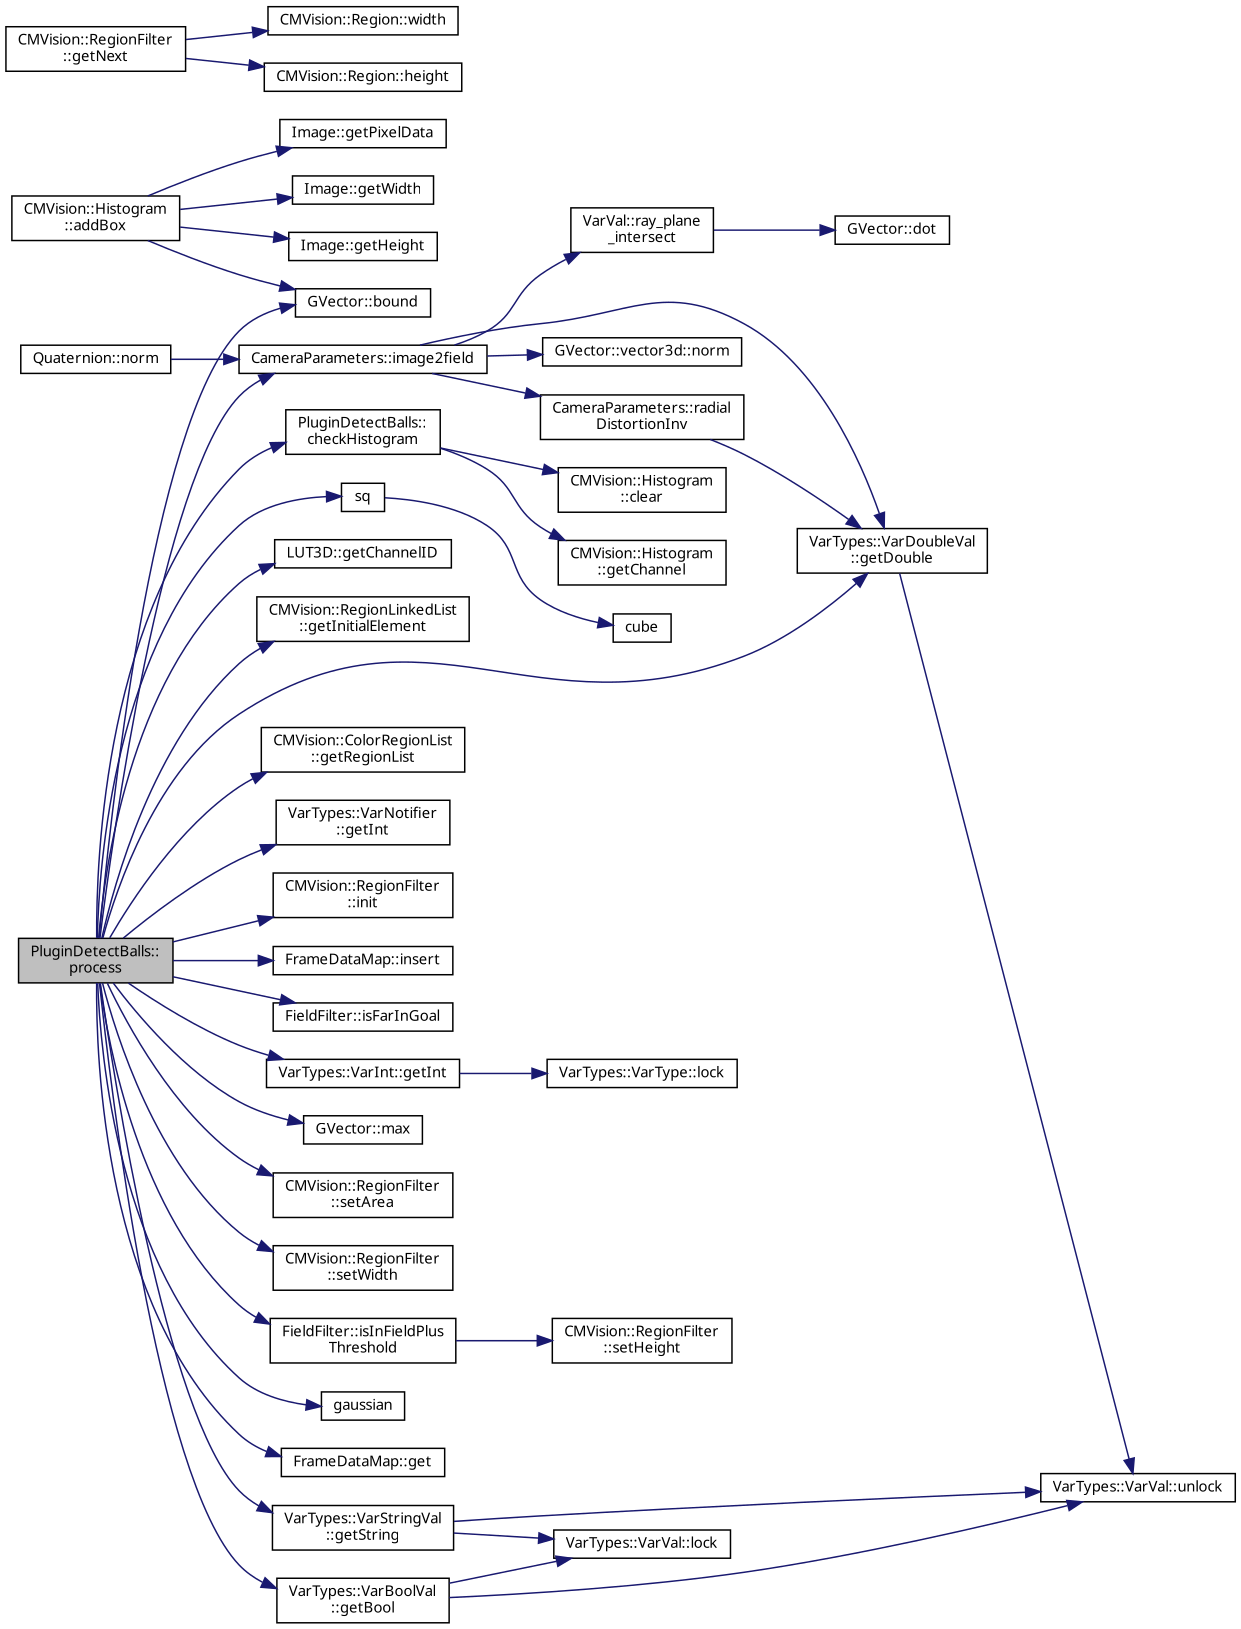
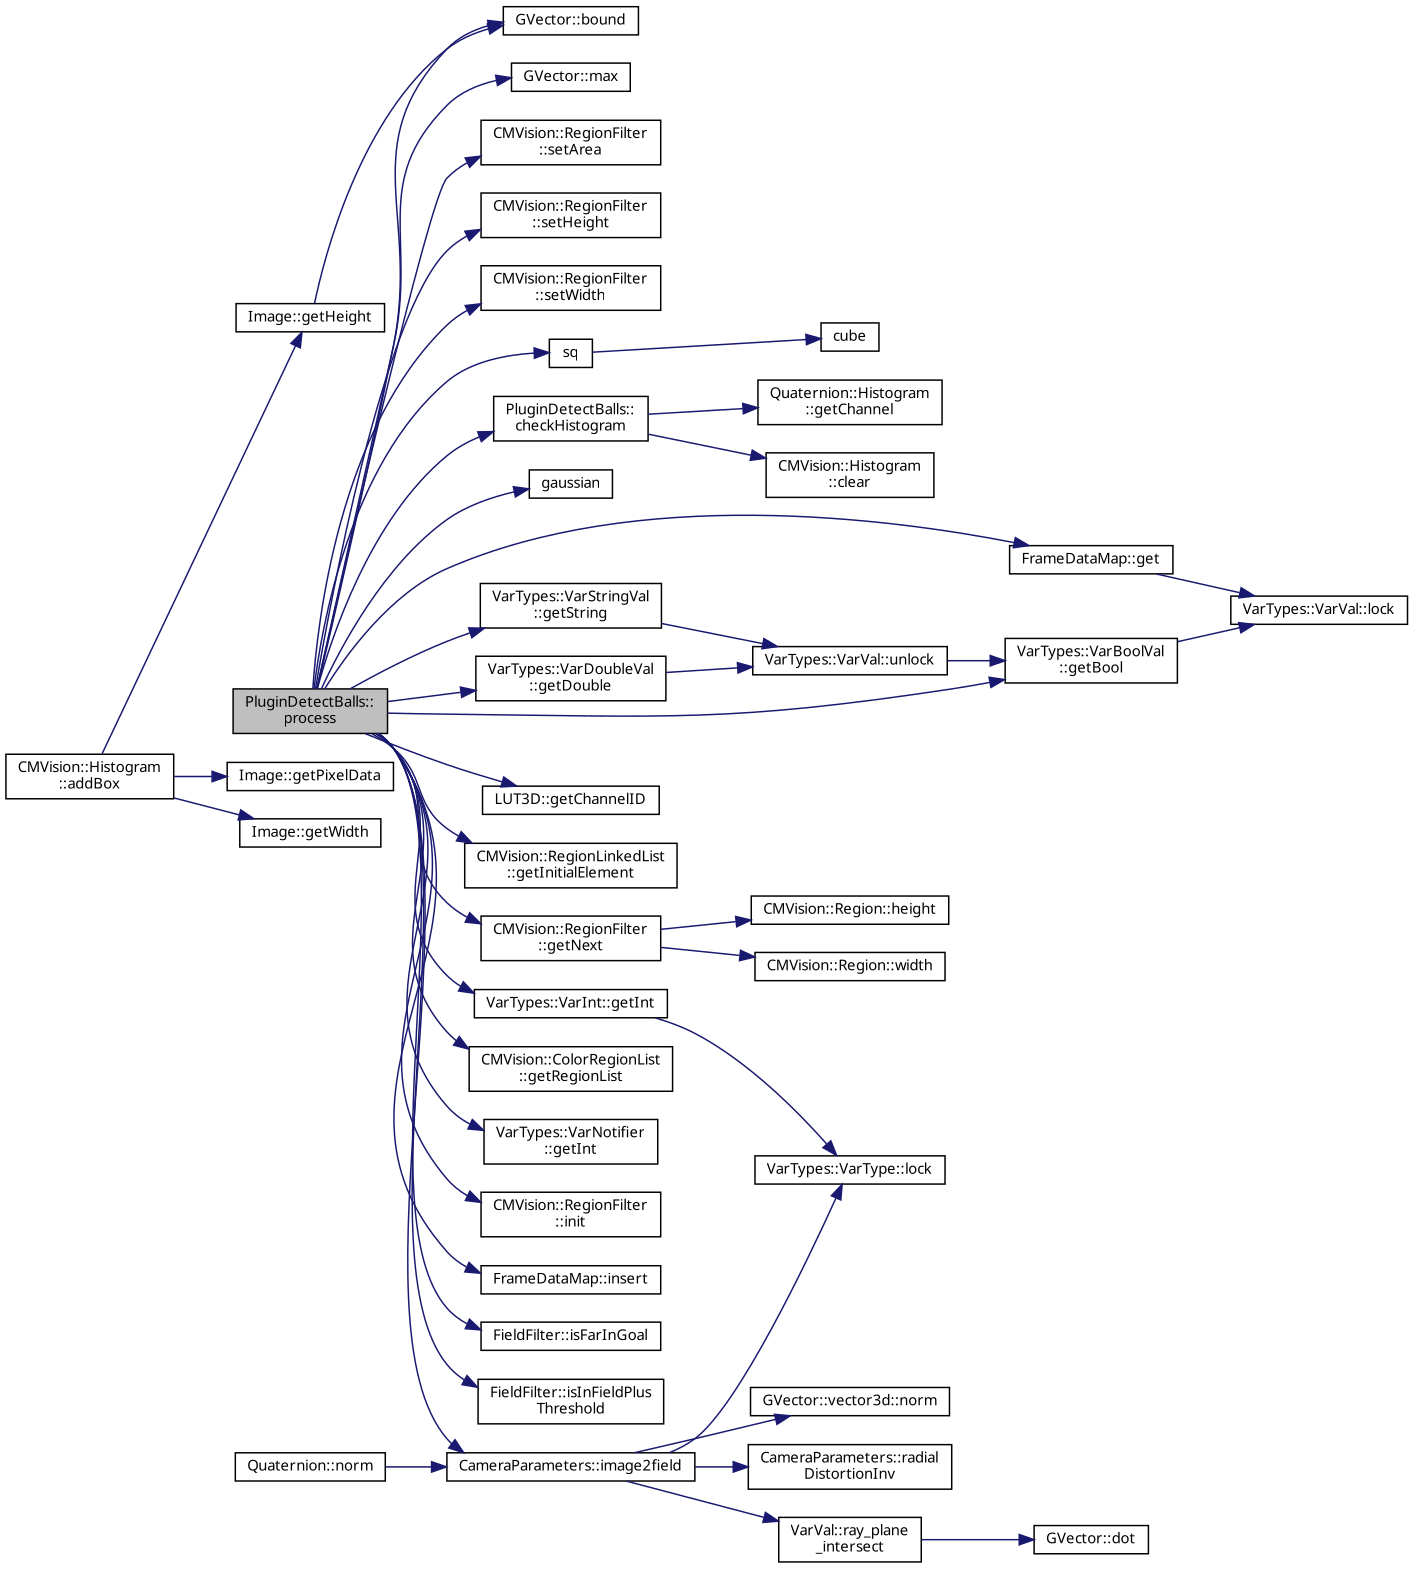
edge "CMVision::Histogram ::addBox" -> "GVector::bound": now "Image::getHeight" -> "GVector::bound"
edge "CameraParameters::image2field" -> "VarTypes::VarDoubleVal ::getDouble": now "CameraParameters::image2field" -> "VarTypes::VarType::lock"
edge "CameraParameters::radial DistortionInv" -> "VarTypes::VarDoubleVal ::getDouble": removed
node "CMVision::Histogram ::getChannel": label "CMVision::Histogram ::getChannel" -> "Quaternion::Histogram ::getChannel"
edge "PluginDetectBalls:: process" -> "CMVision::RegionFilter ::getNext": added
edge "FieldFilter::isInFieldPlus Threshold" -> "CMVision::RegionFilter ::setHeight": now "PluginDetectBalls:: process" -> "CMVision::RegionFilter ::setHeight"
edge "VarTypes::VarStringVal ::getString" -> "VarTypes::VarVal::lock": now "FrameDataMap::get" -> "VarTypes::VarVal::lock"
edge "VarTypes::VarBoolVal ::getBool" -> "VarTypes::VarVal::unlock": reversed
